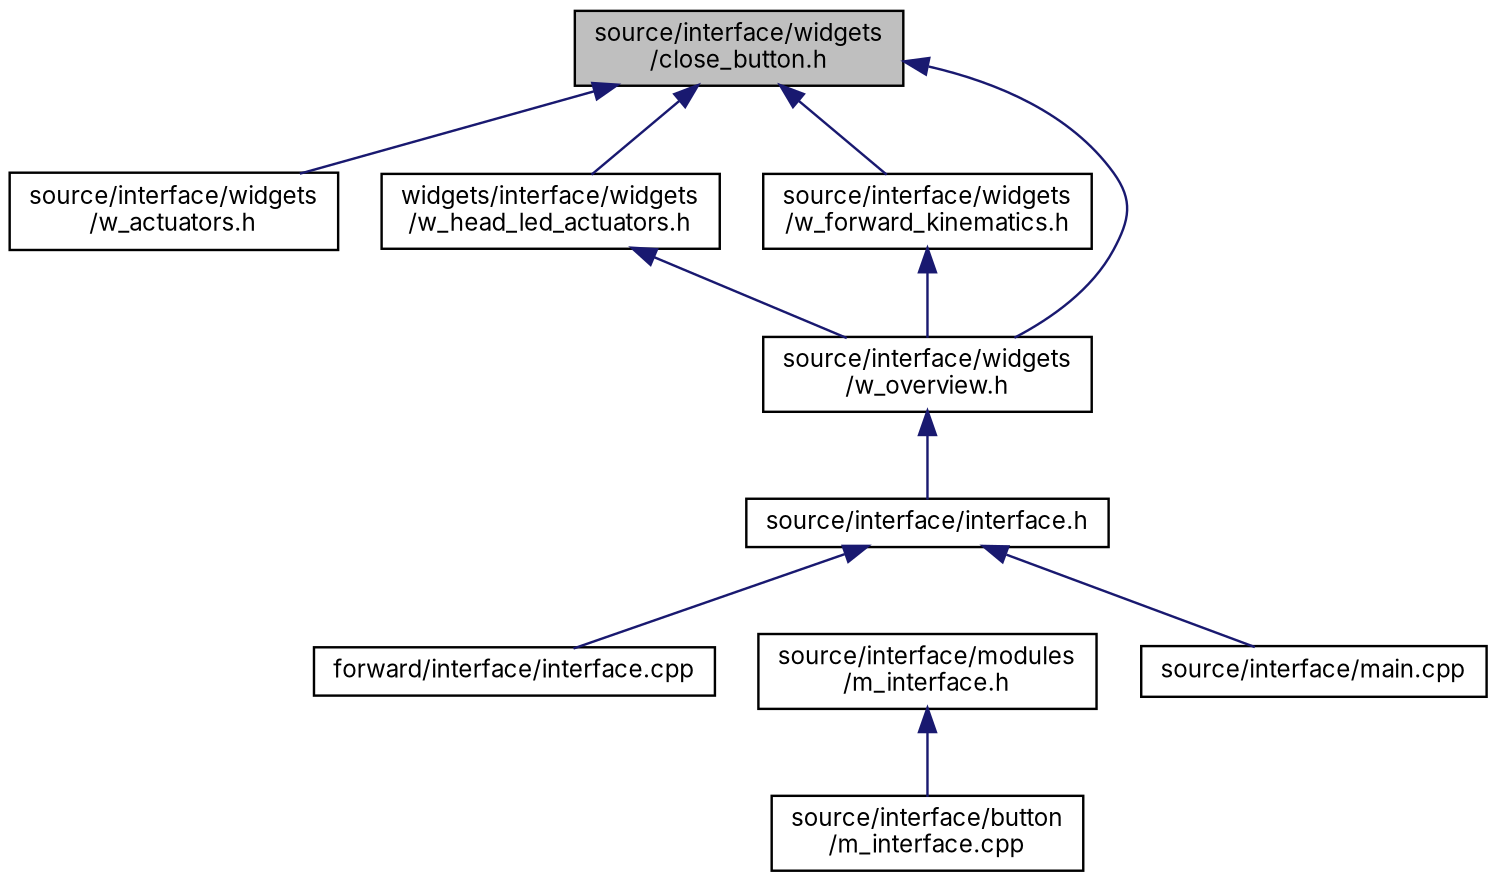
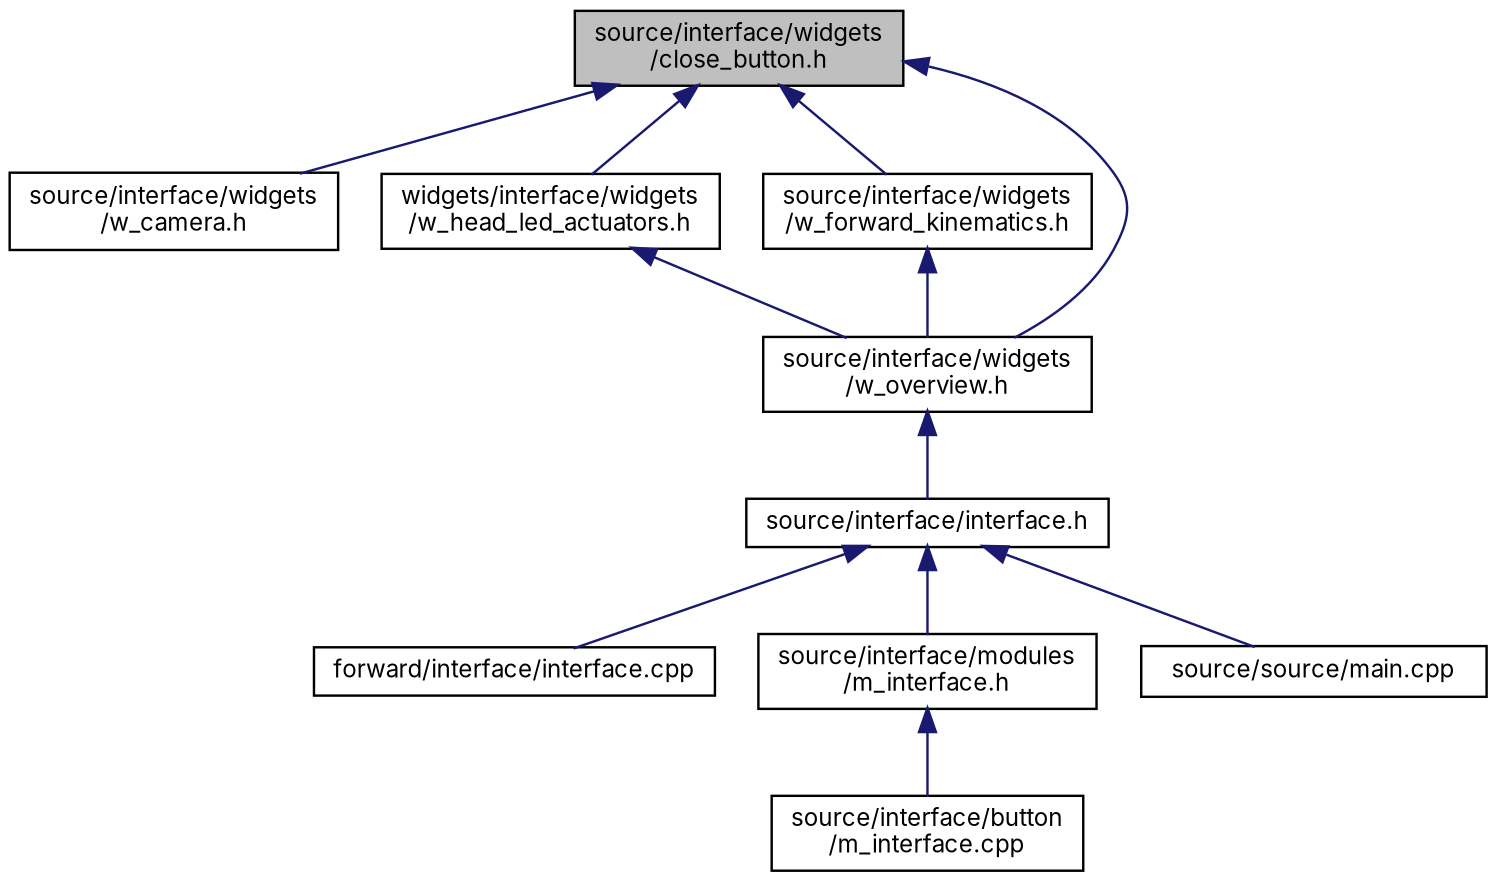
node "source/interface/widgets /w_actuators.h": label "source/interface/widgets /w_actuators.h" -> "source/interface/widgets /w_camera.h"
edge "source/interface/modules /m_interface.h" -> "source/interface/interface.h": added
node "source/interface/main.cpp": label "source/interface/main.cpp" -> "source/source/main.cpp"
